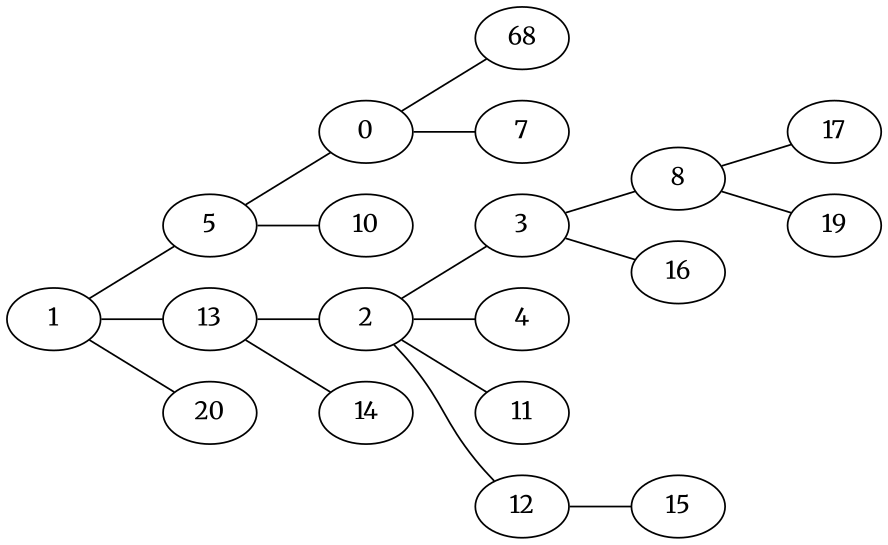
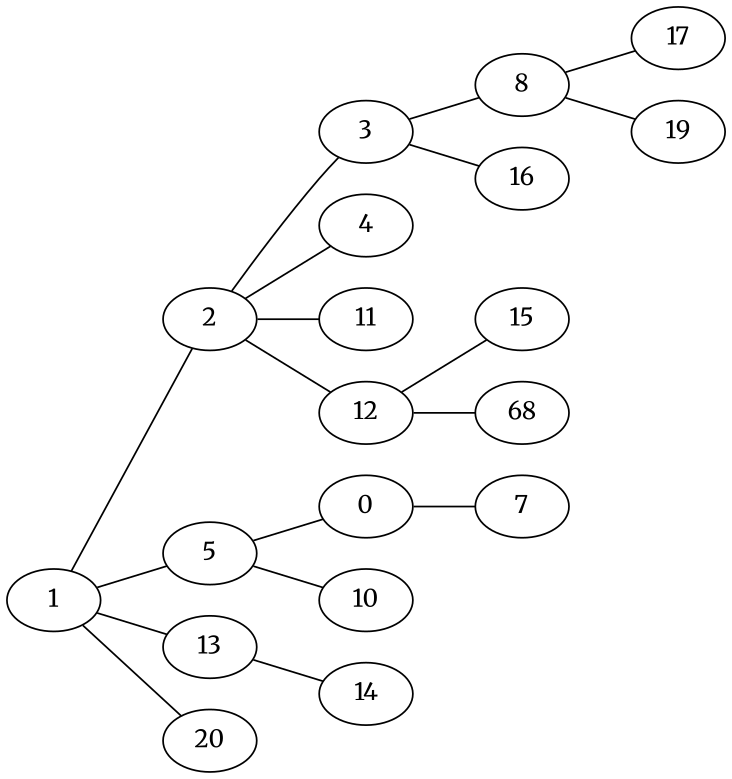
edge "68" -- "0": now "68" -- "12"
edge "13" -- "2": now "1" -- "2"
